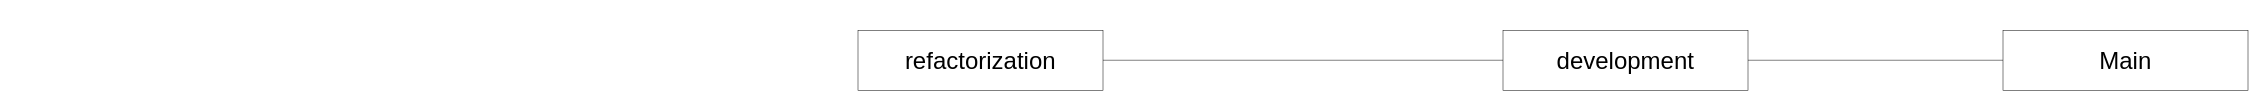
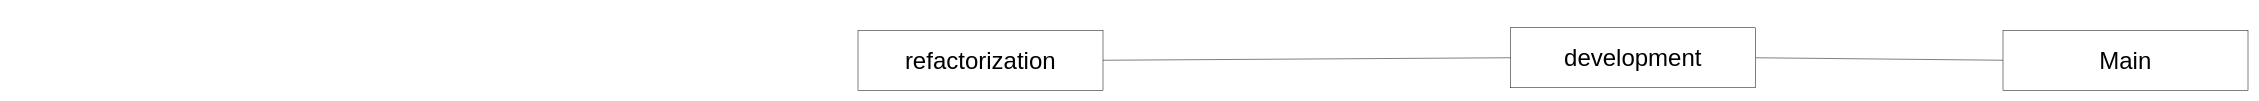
node "development": moved (1625, 60) -> (1633, 58)
